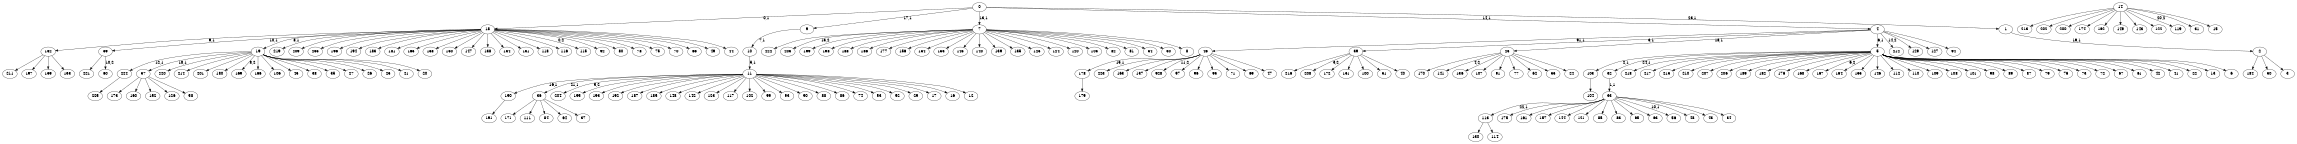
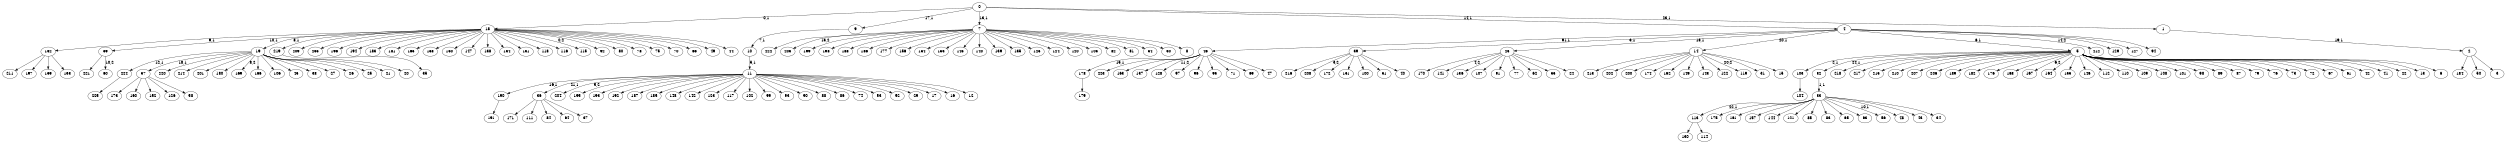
edge "4" -> "14": added, label "20,1"
edge "19" -> "35": now "219" -> "35"
node "928": label "928" -> "128"
